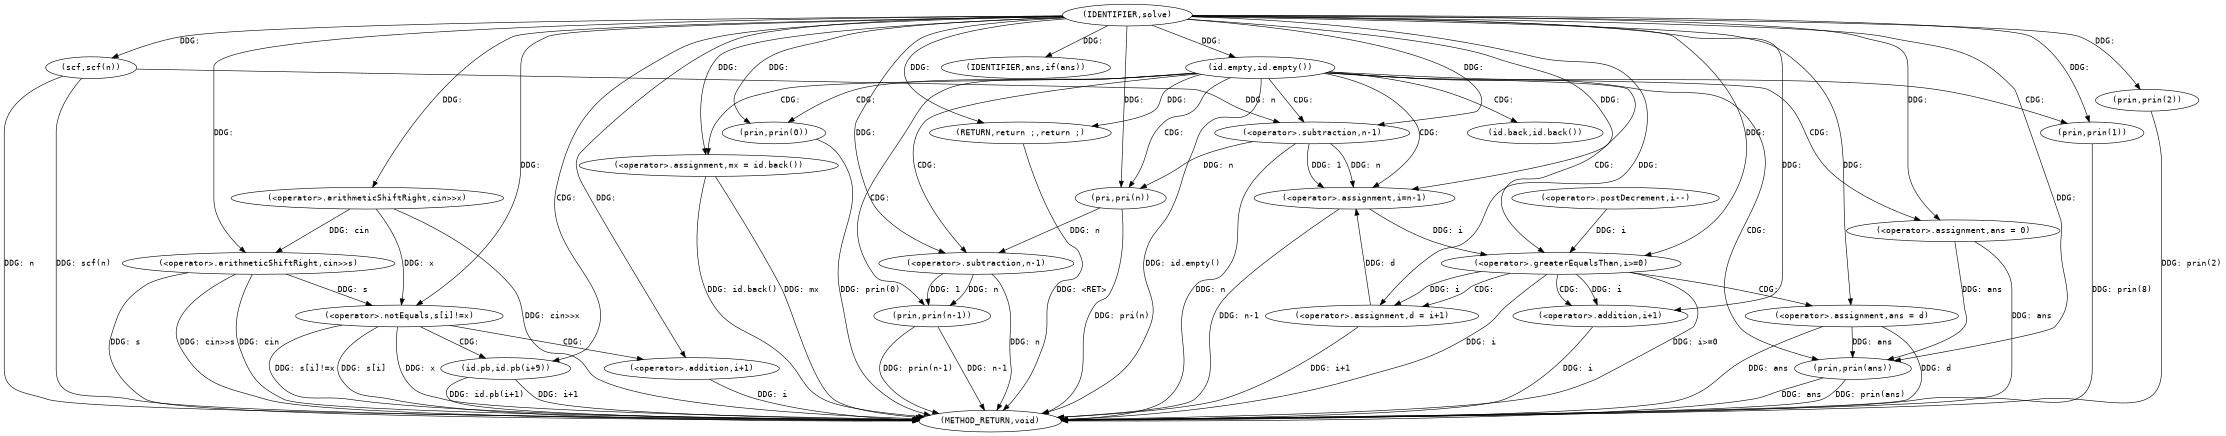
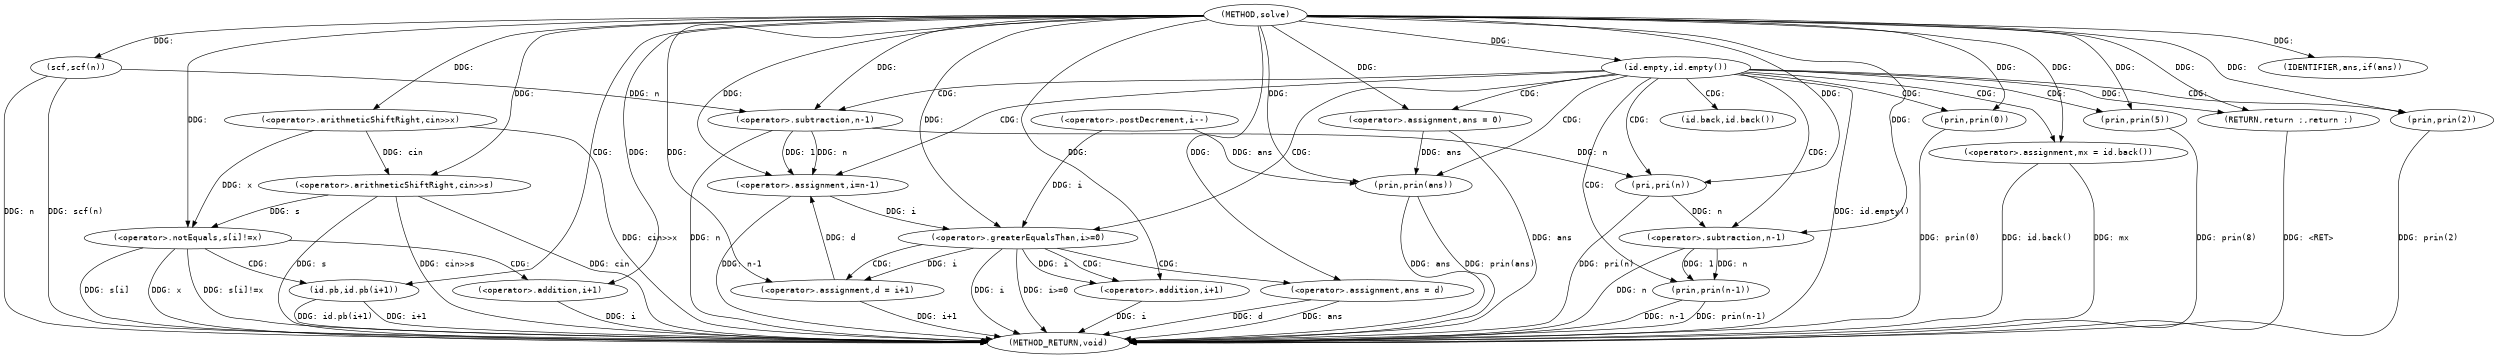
node "(IDENTIFIER,solve)": label "(IDENTIFIER,solve)" -> "(METHOD,solve)"
edge "(id.empty,id.empty())" -> "(prin,prin(2))": added, label "CDG:"
node "(prin,prin(1))": label "(prin,prin(1))" -> "(prin,prin(5))"
edge "(<operator>.assignment,ans = d)" -> "(prin,prin(ans))": now "(<operator>.postDecrement,i--)" -> "(prin,prin(ans))"
node "(id.pb,id.pb(i+9))": label "(id.pb,id.pb(i+9))" -> "(id.pb,id.pb(i+1))"
